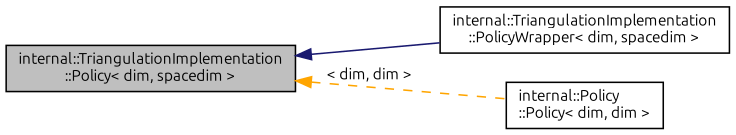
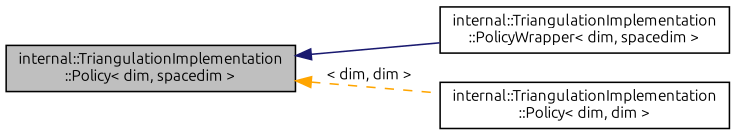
node "internal::Policy ::Policy< dim, dim >": label "internal::Policy ::Policy< dim, dim >" -> "internal::TriangulationImplementation ::Policy< dim, dim >"
